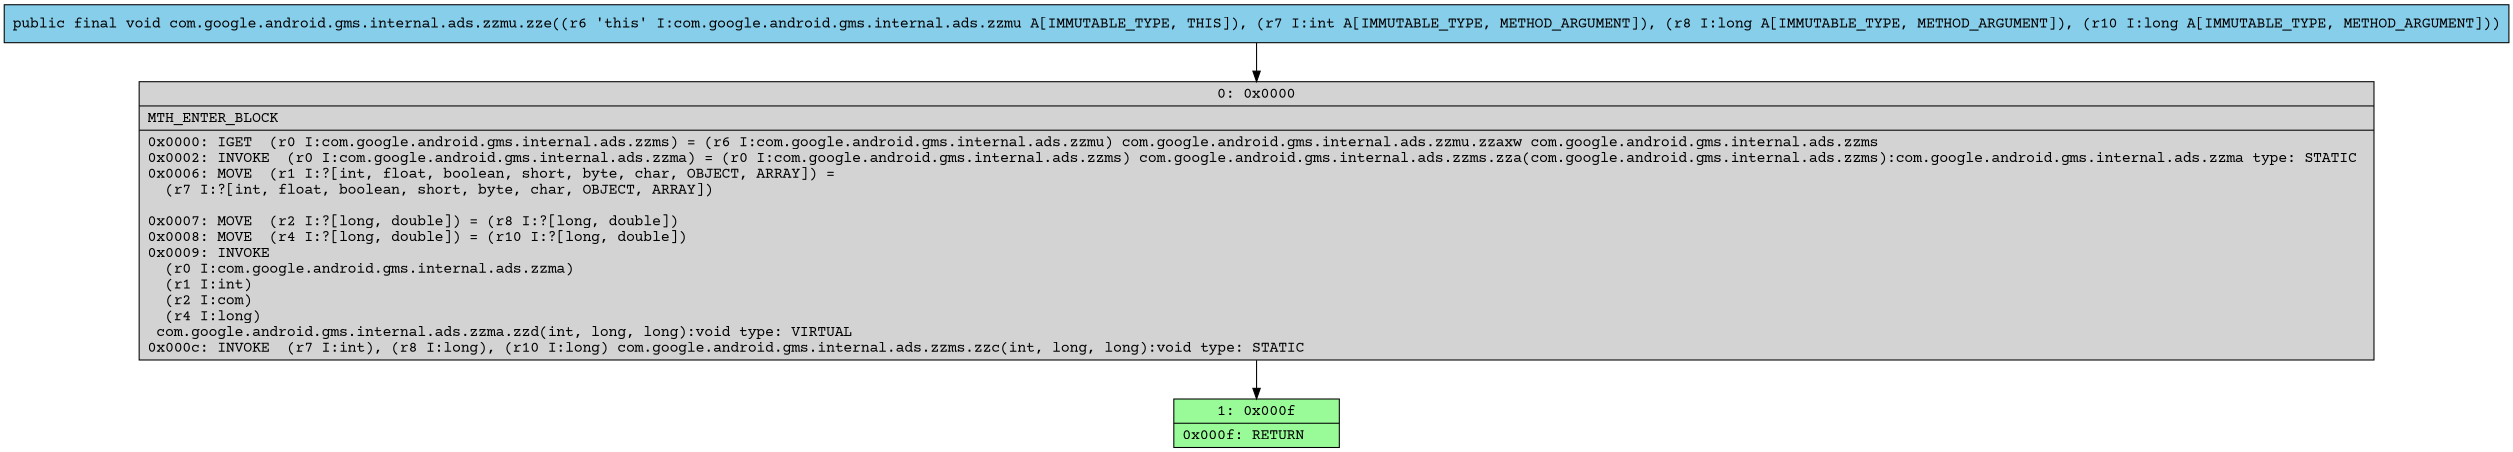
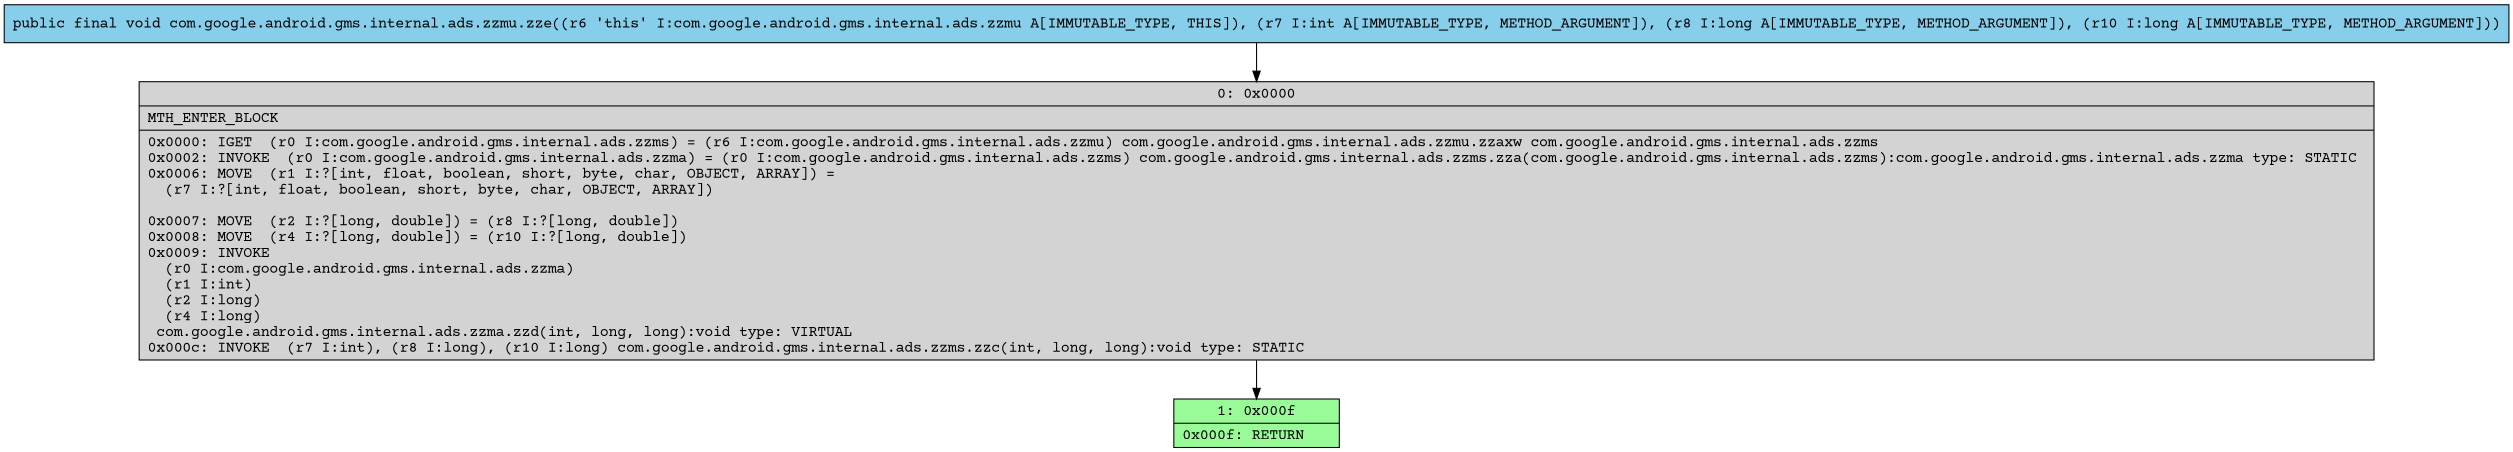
node "0: 0x0000": text "(r2 I:com)" -> "(r2 I:long)"
